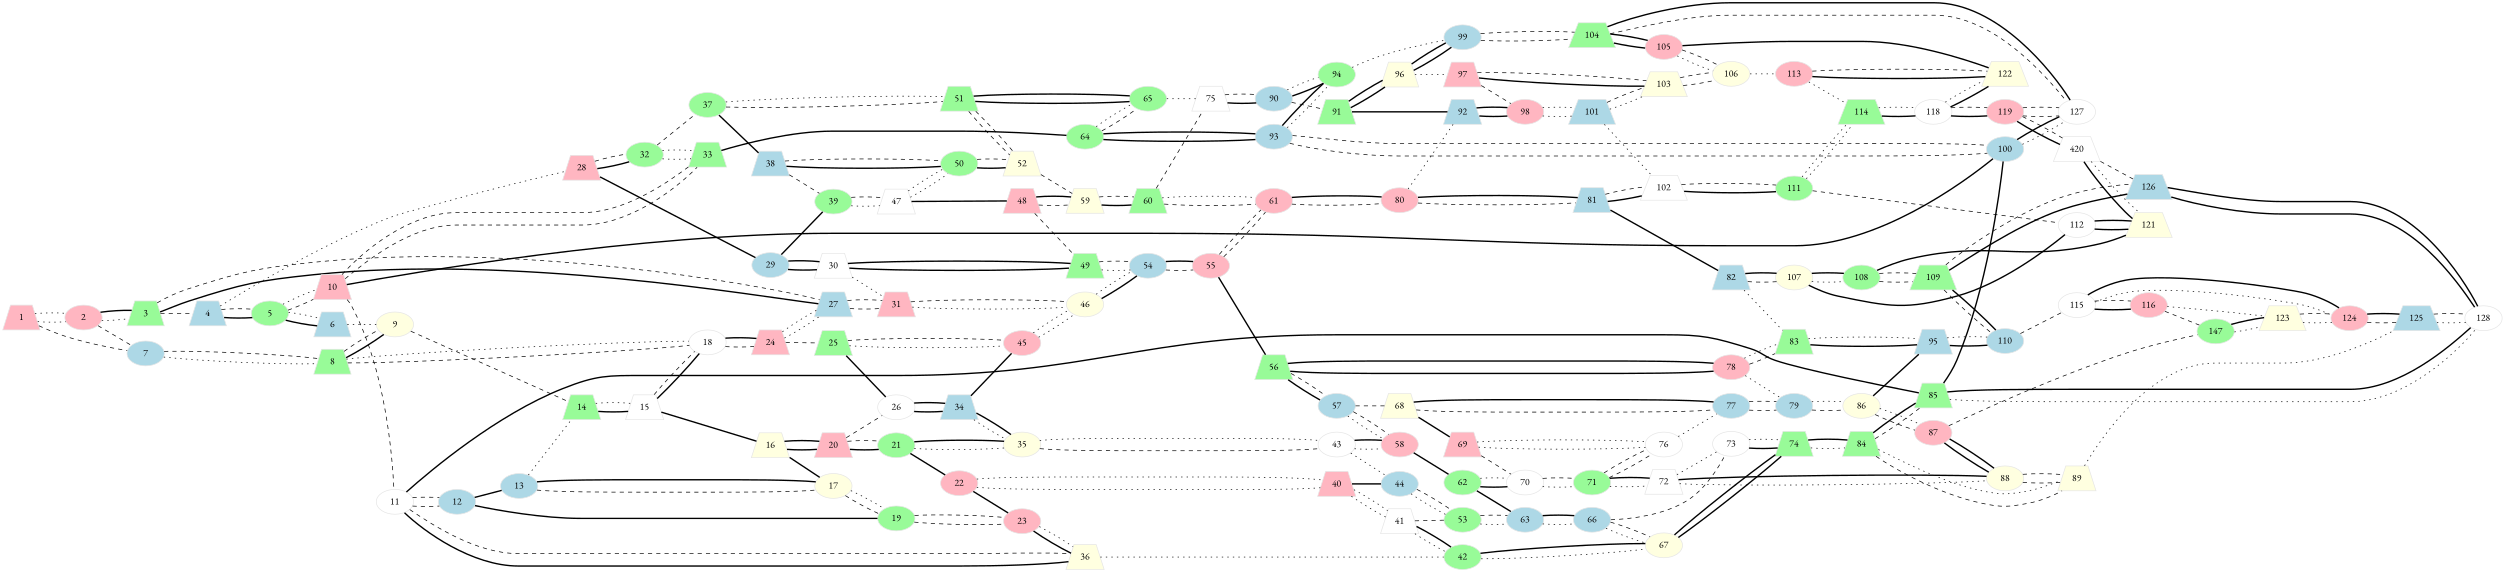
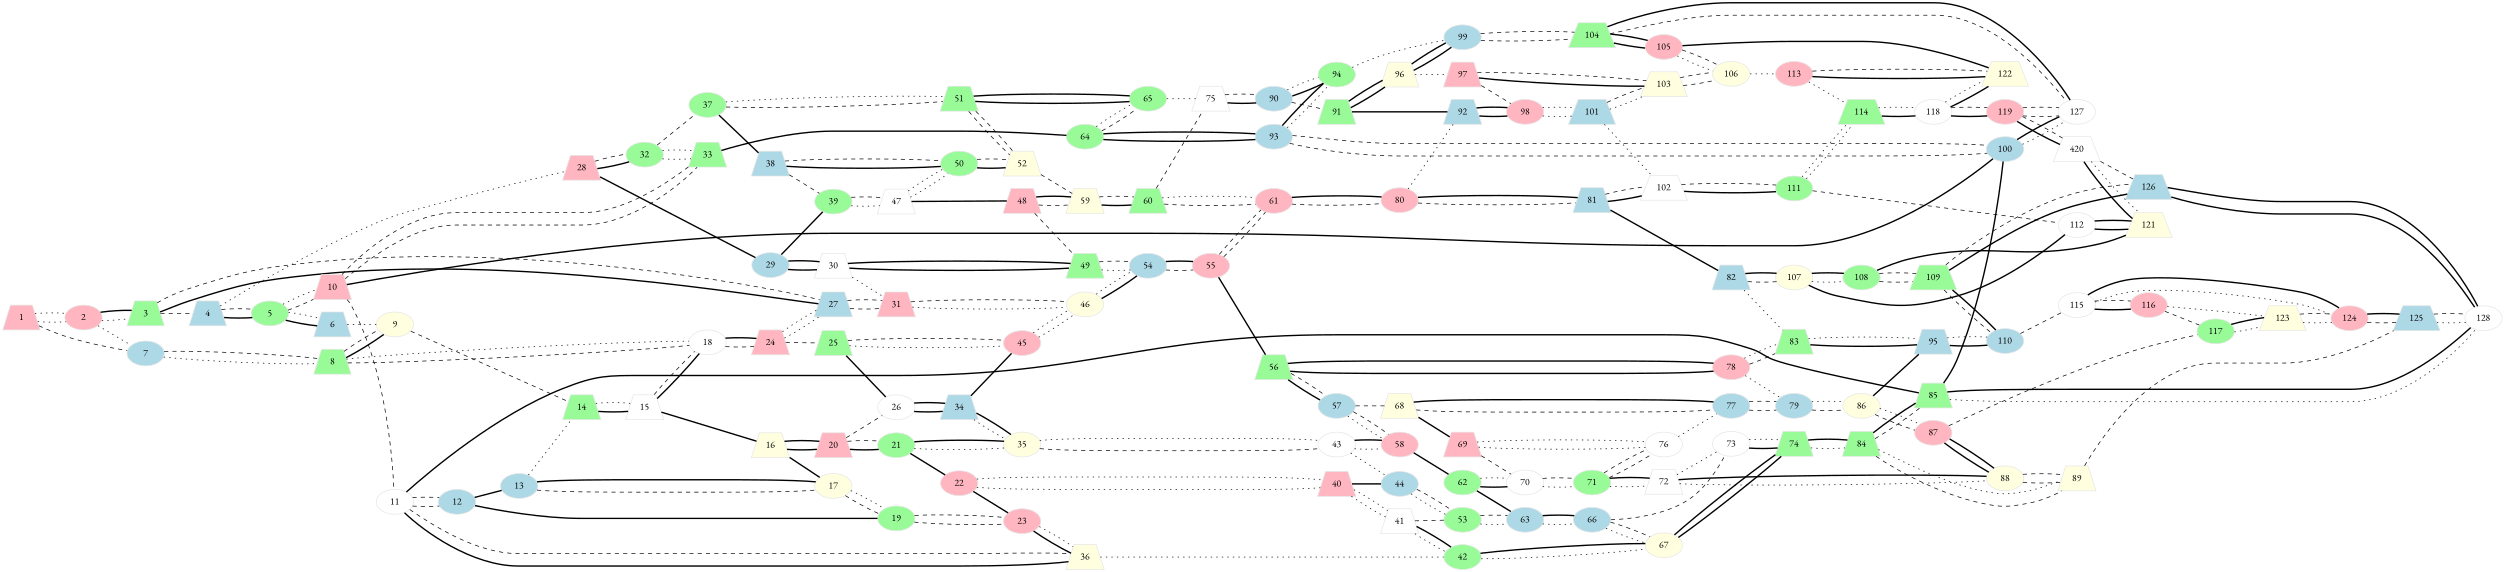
node "147": label "147" -> "117"
edge "2" -- "7": style dashed -> dotted
edge "125" -- "89": style dotted -> dashed
